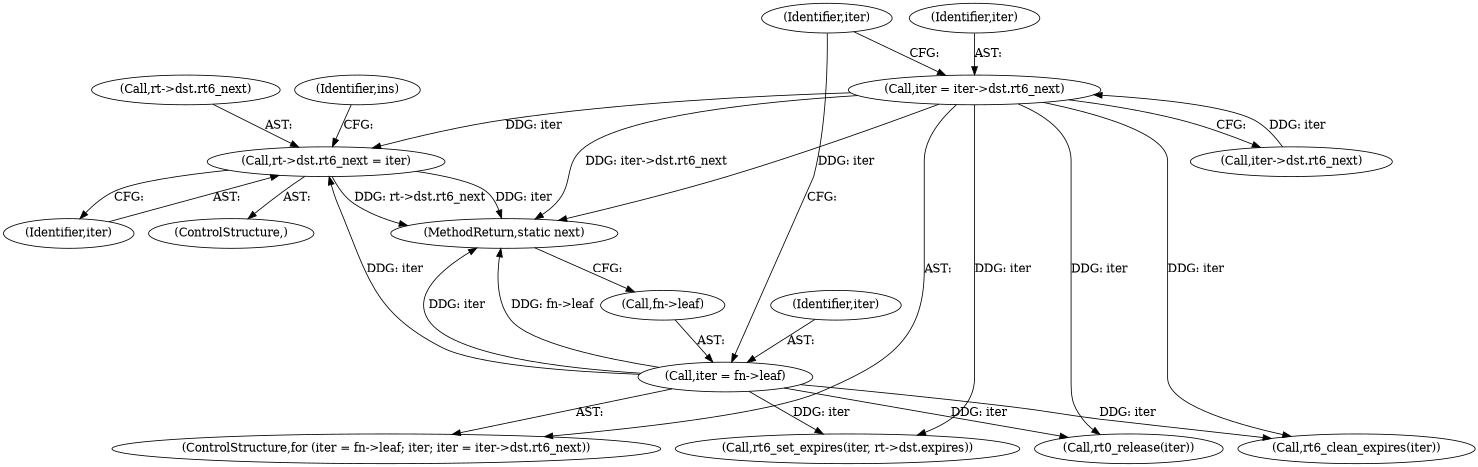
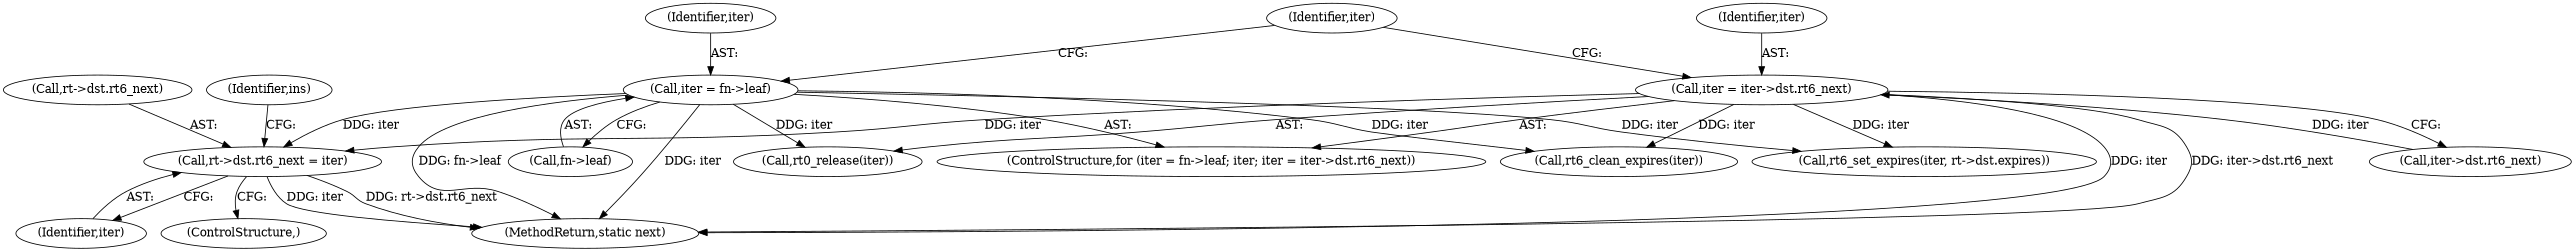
edge "(Call,rt->dst.rt6_next = iter)" -> "(ControlStructure,)": label "AST: " -> "CFG: "
edge "(MethodReturn,static next)" -> "(Call,fn->leaf)": now "(Call,iter = fn->leaf)" -> "(Call,fn->leaf)"
edge "(Call,iter = iter->dst.rt6_next)" -> "(Call,rt0_release(iter))": label "DDG: iter" -> "AST: "
